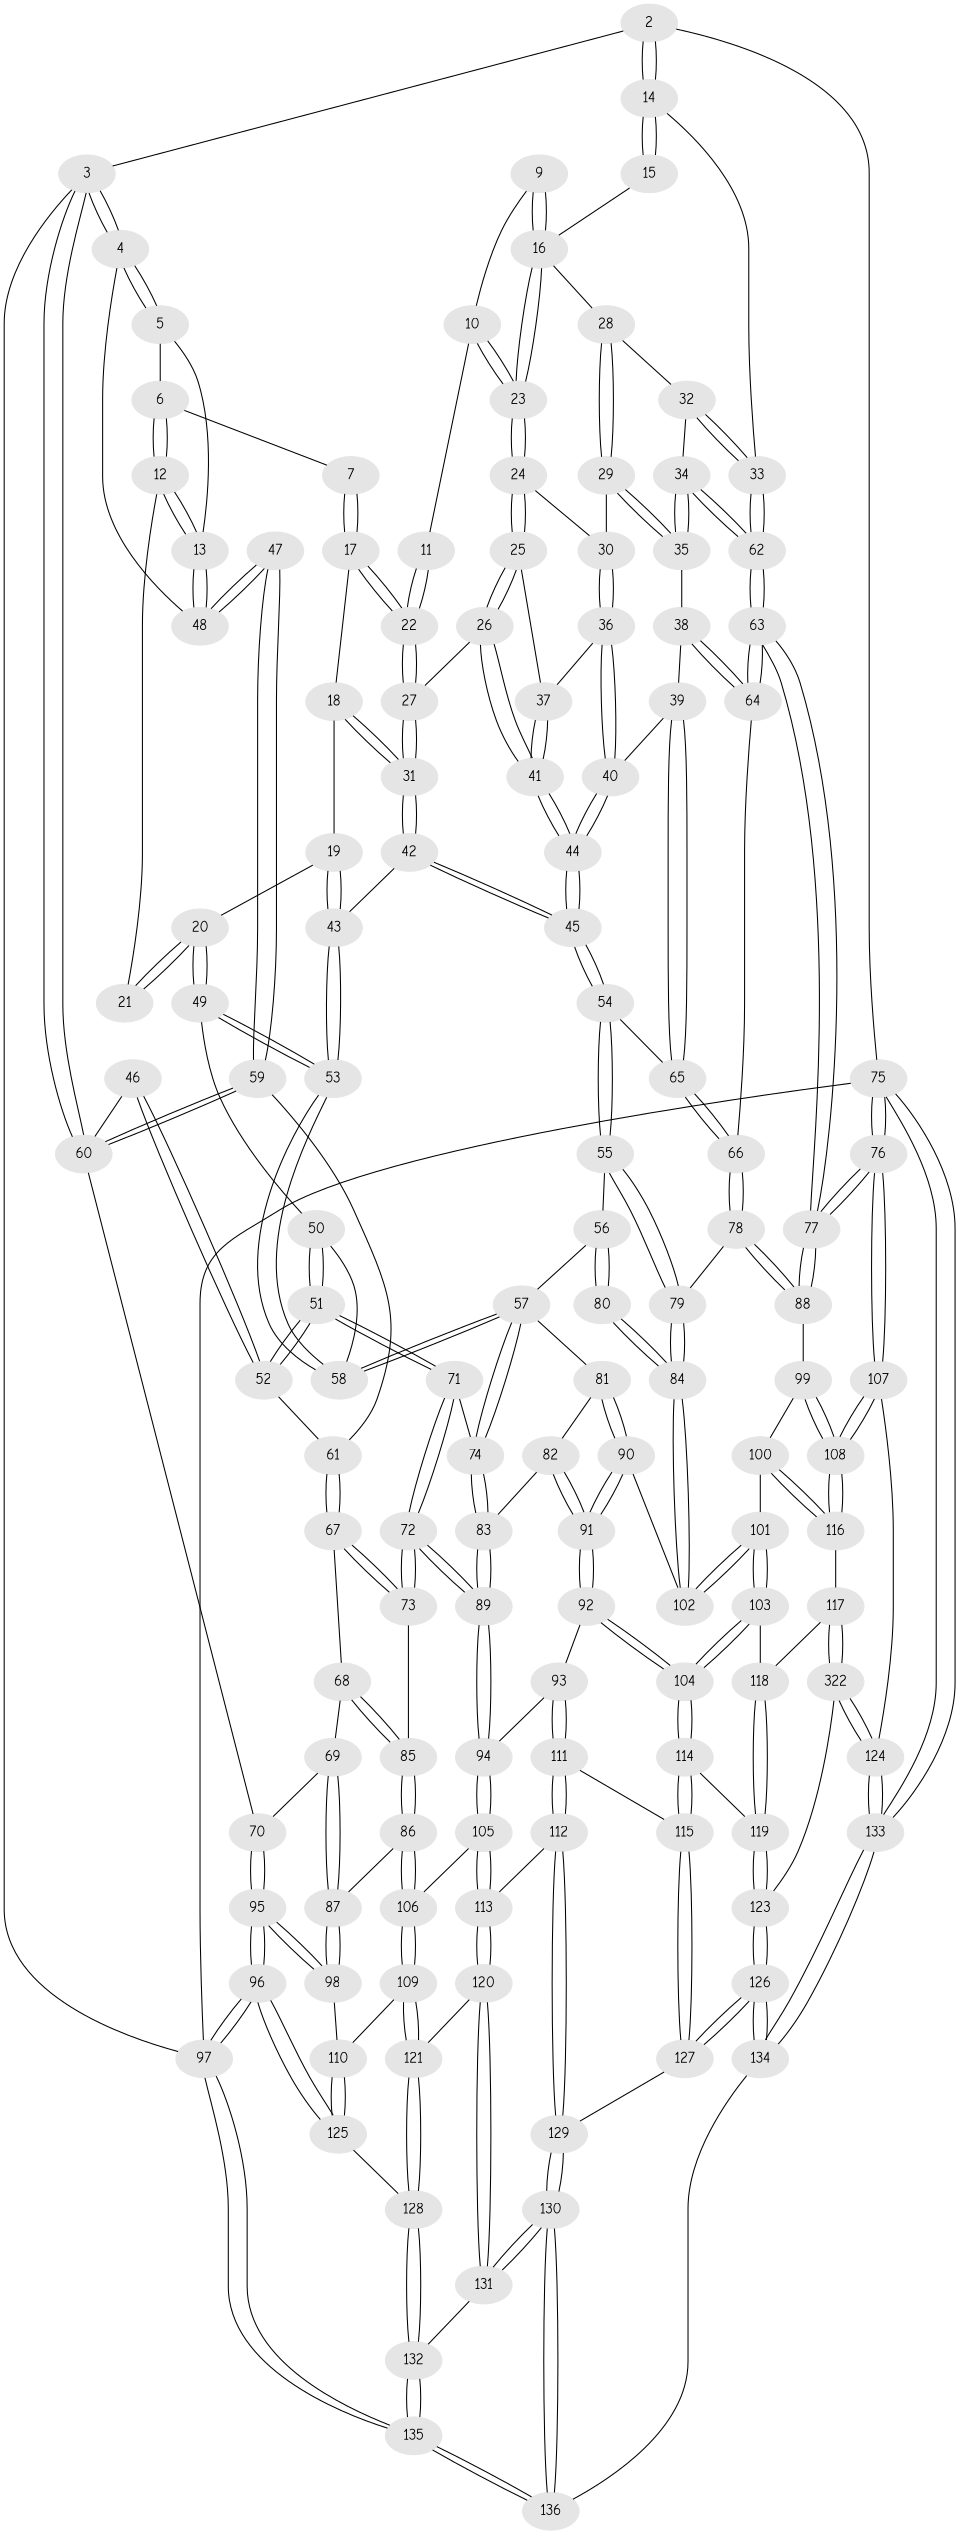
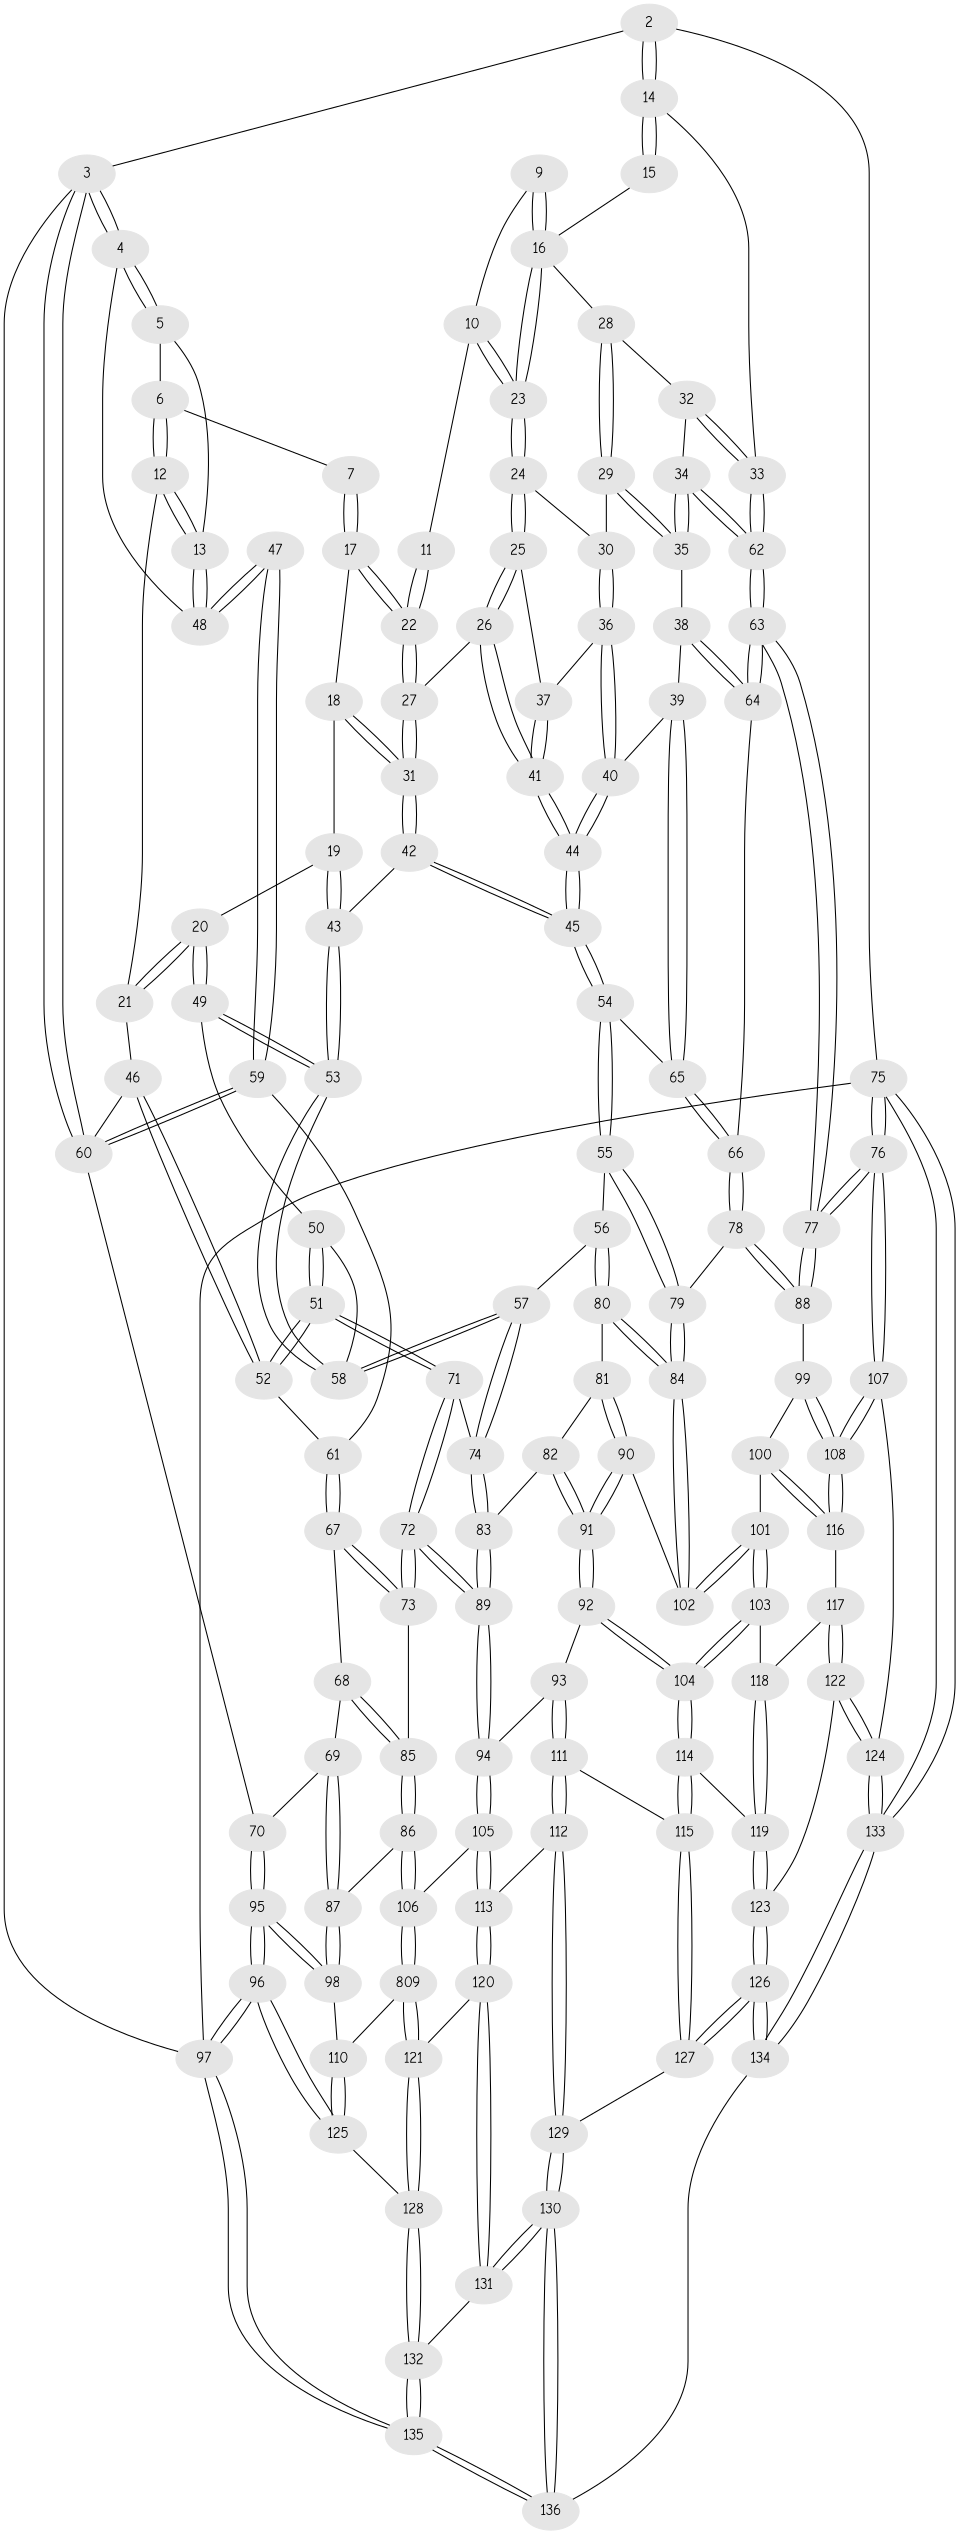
edge "21" -- "46": added
edge "57" -- "81": now "80" -- "81"
node "322": label "322" -> "122"
node "109": label "109" -> "809"
